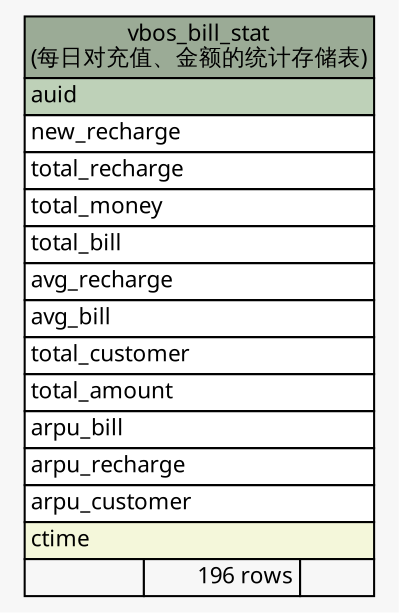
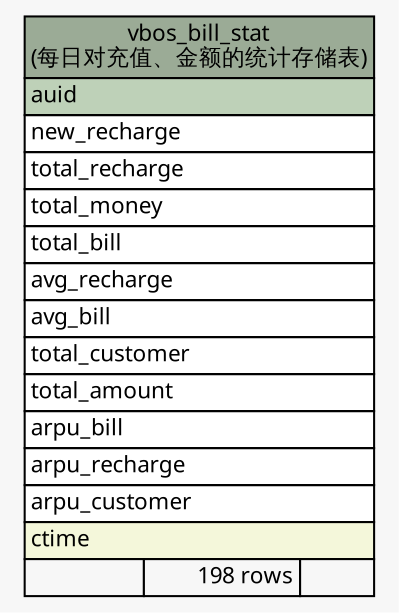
node "vbos_bill_stat": text "196 rows" -> "198 rows"
